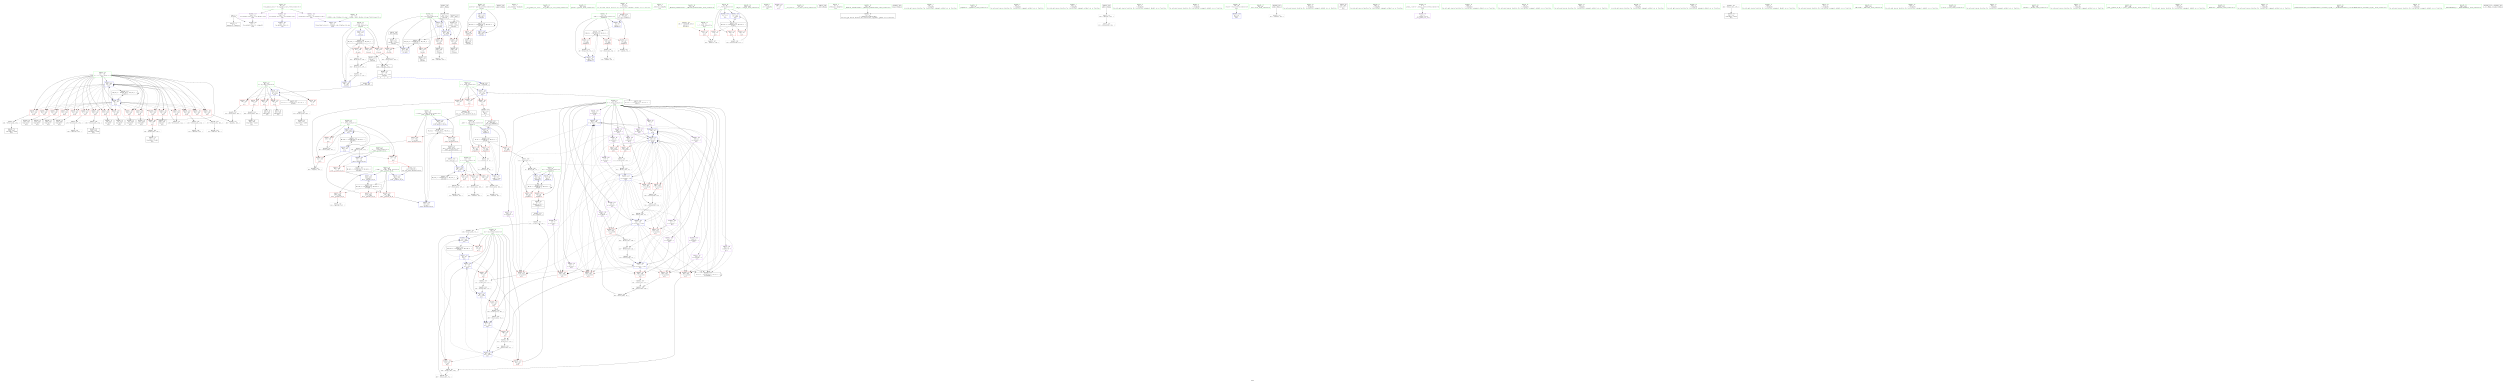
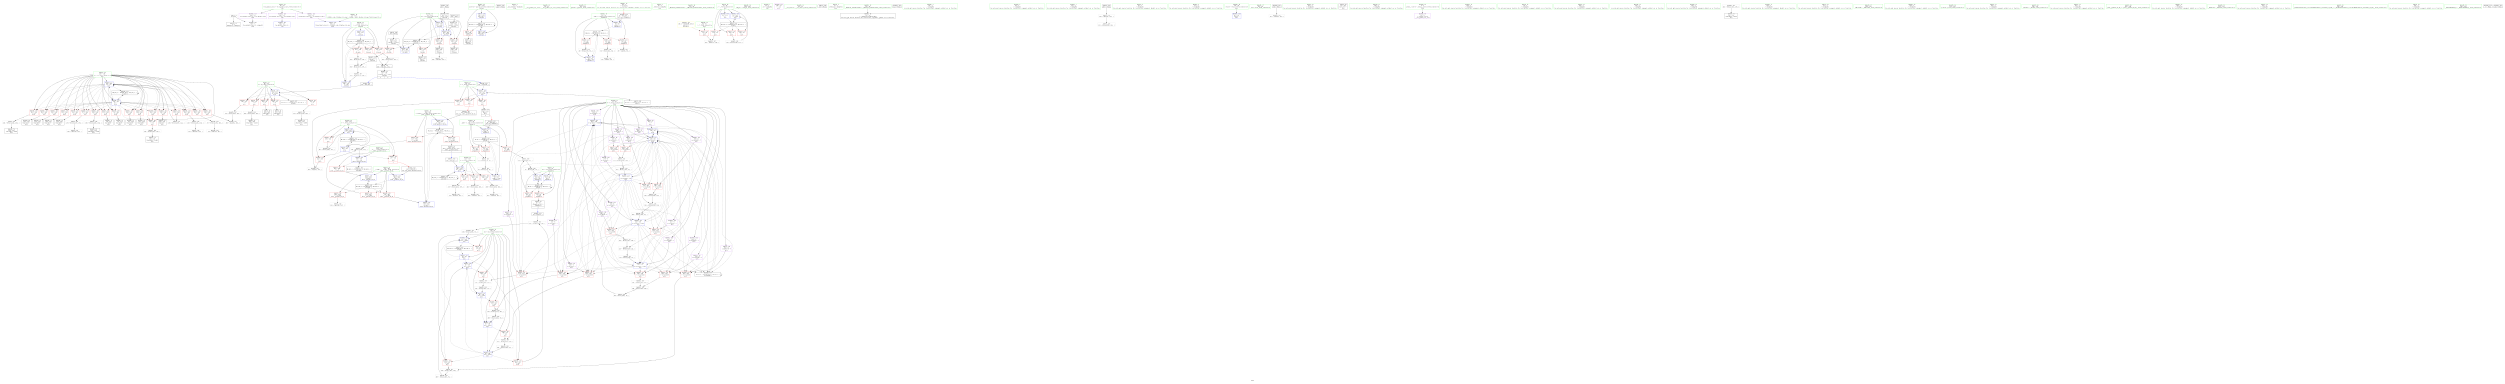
node "NodeID: 33": removed
